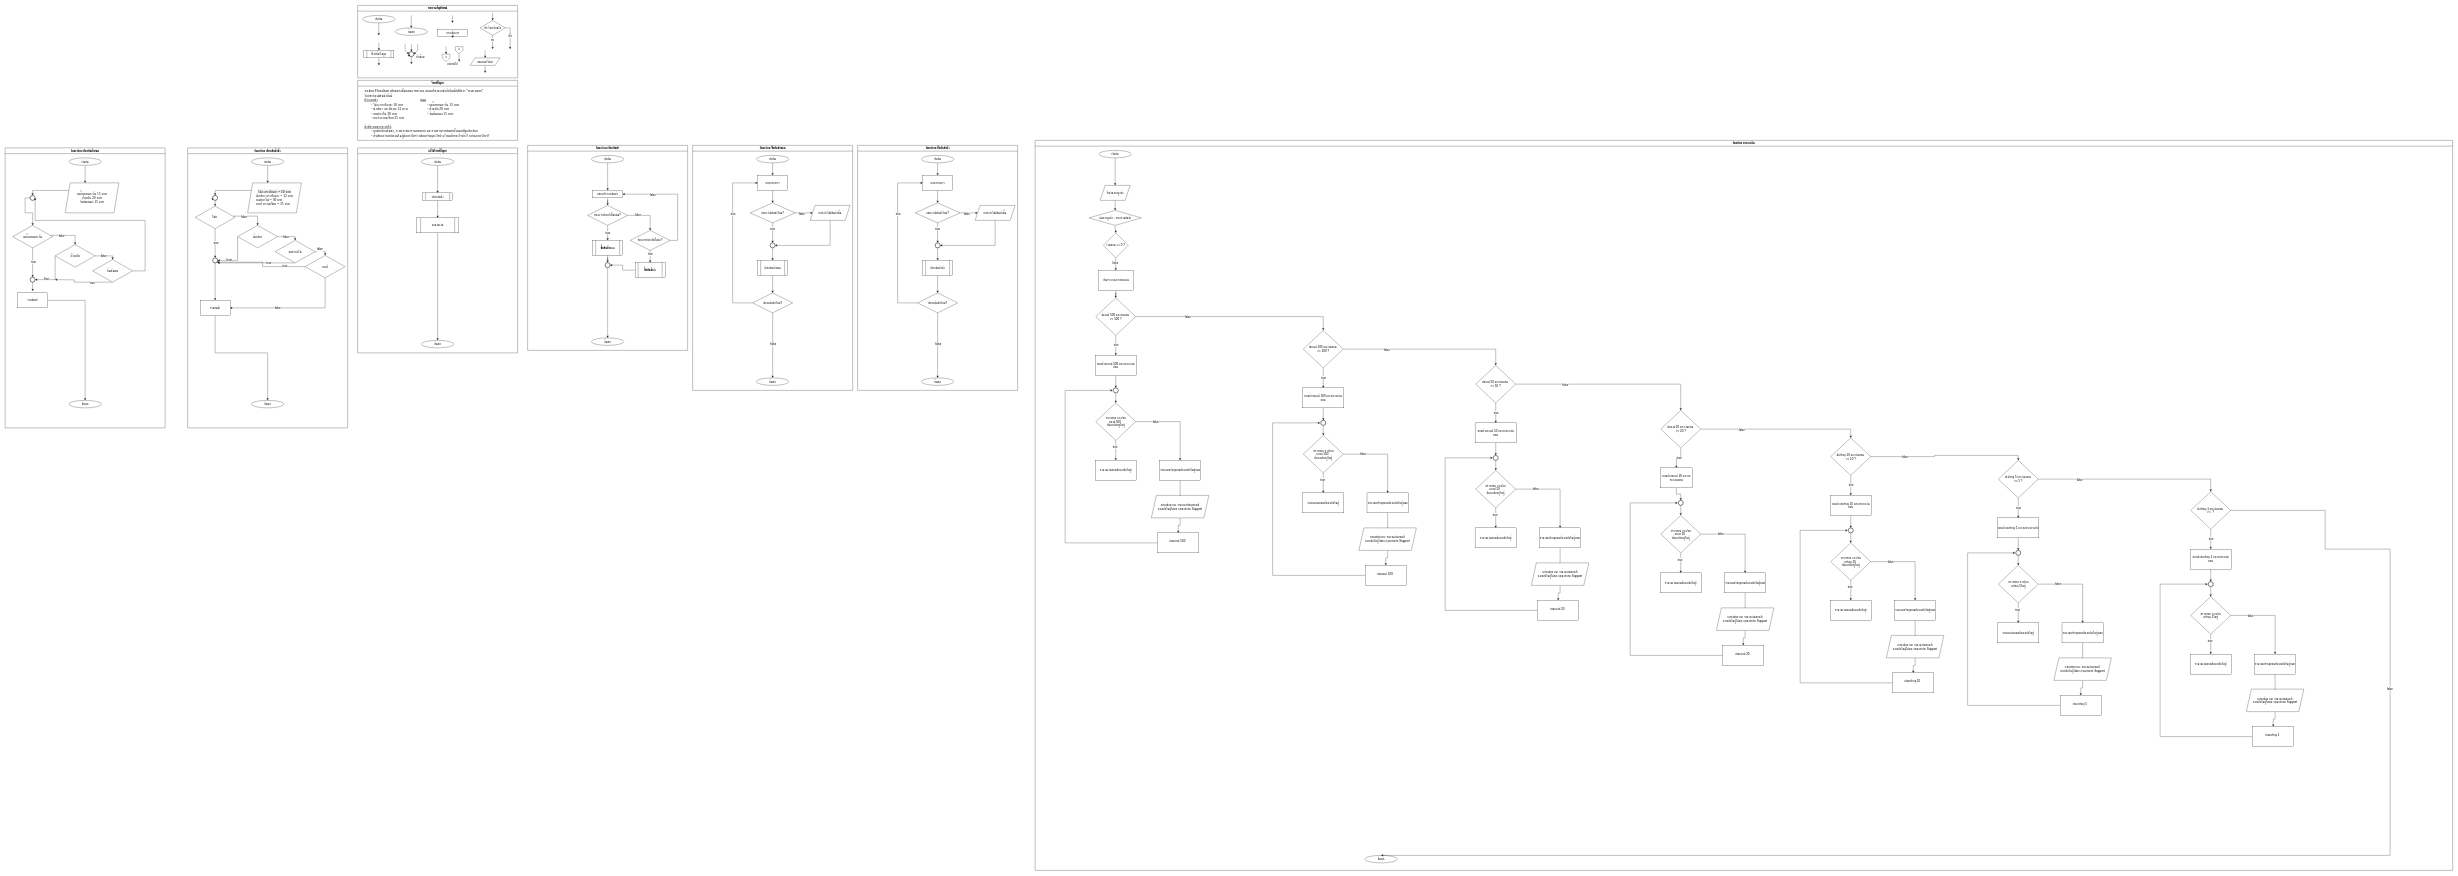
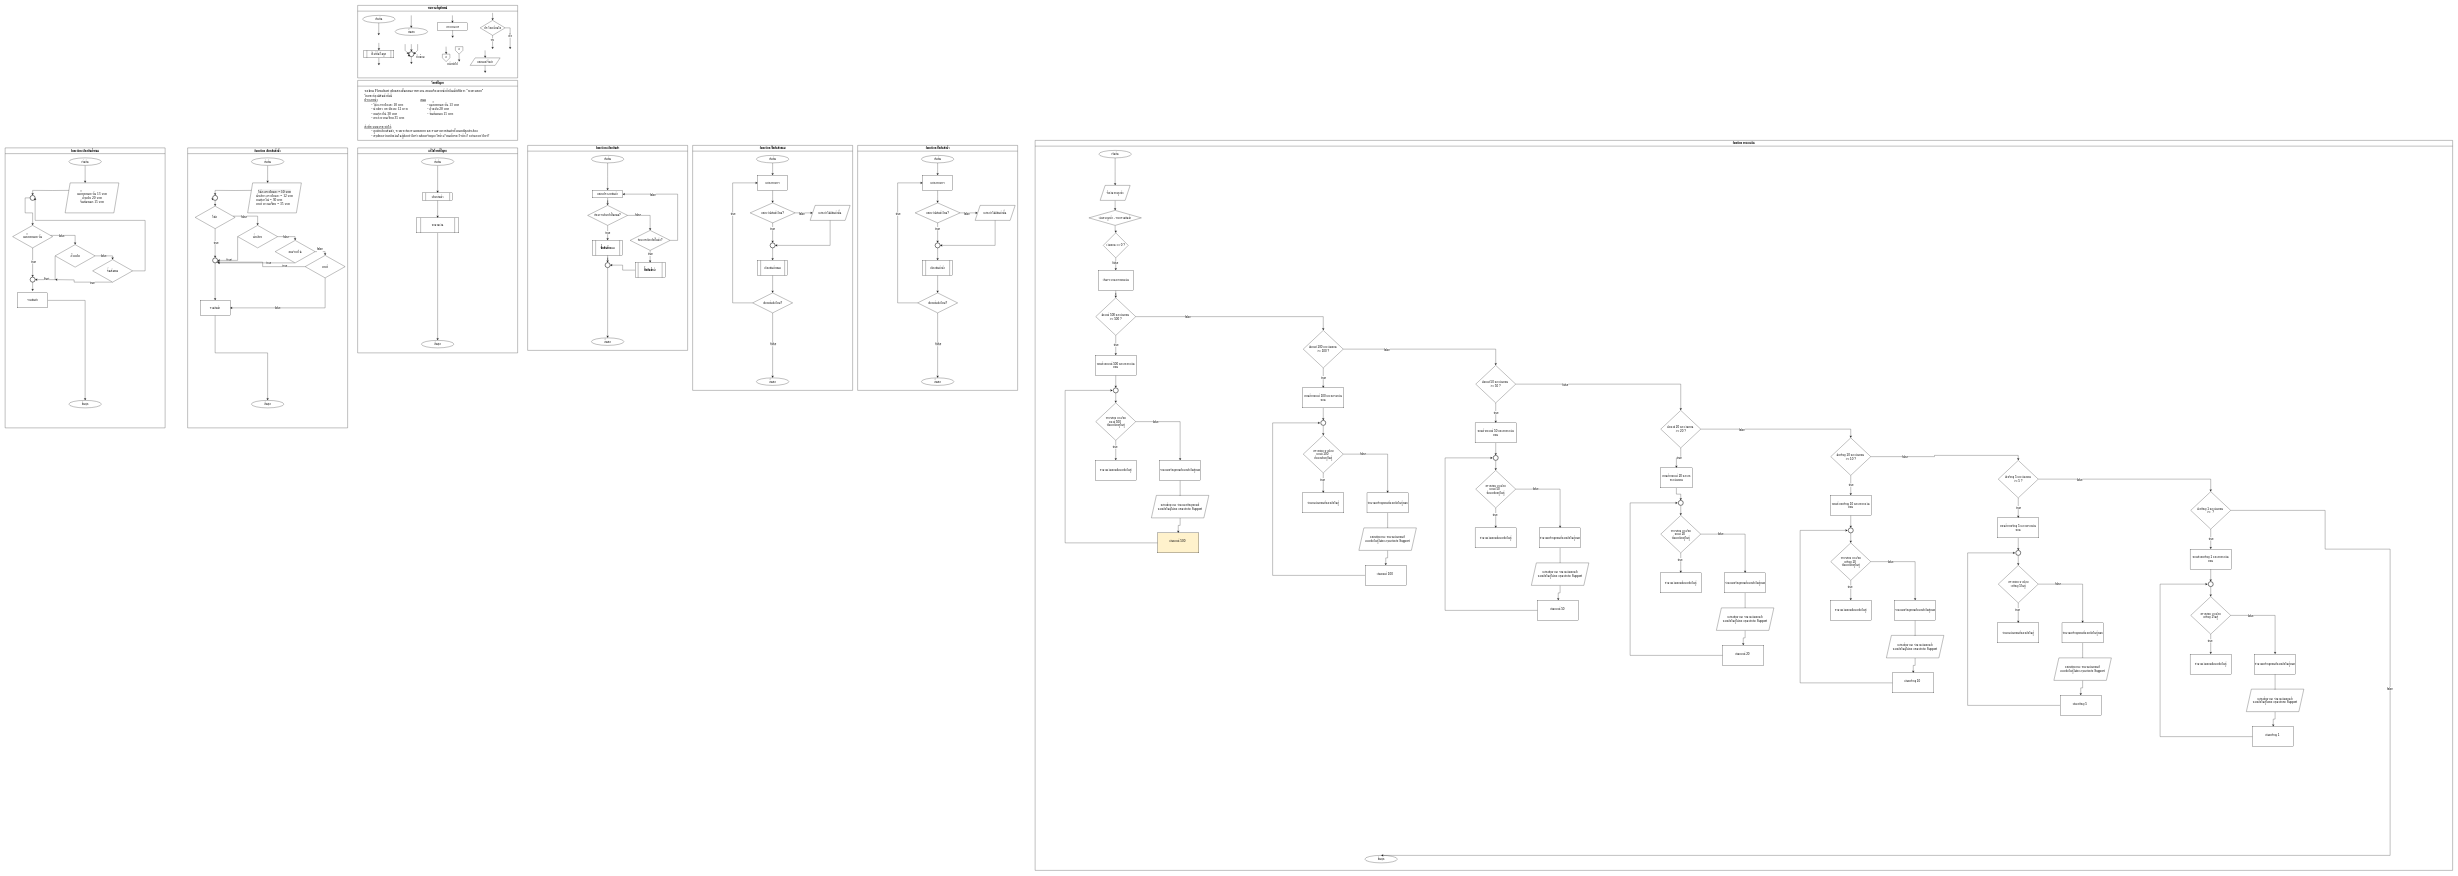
node "กระบวนการ": moved (453, 33) -> (453, 26)
node "ทอนด้วยเหรียญ 5 และลดจากเงิวแปบ": label "ทอนด้วยเหรียญ 5 และลดจากเงิวแปบ" -> "ทอนด้วยเหรียญ 5 และลดจากเงินทอน"
node "เติมแบงค์ 500": fillcolor #ffffff -> #fff2cc
